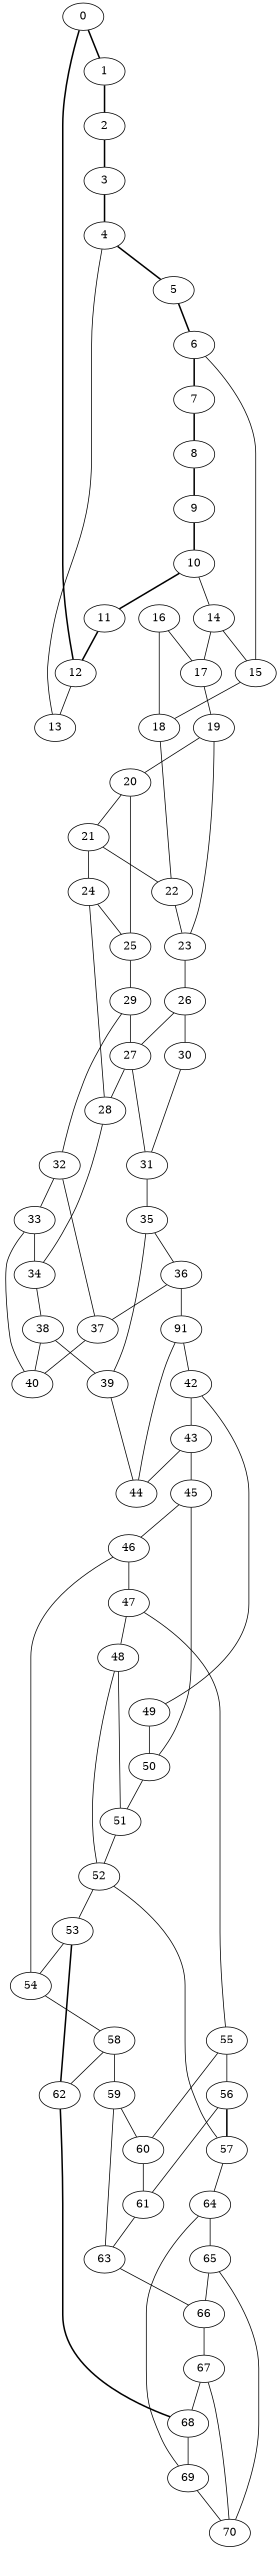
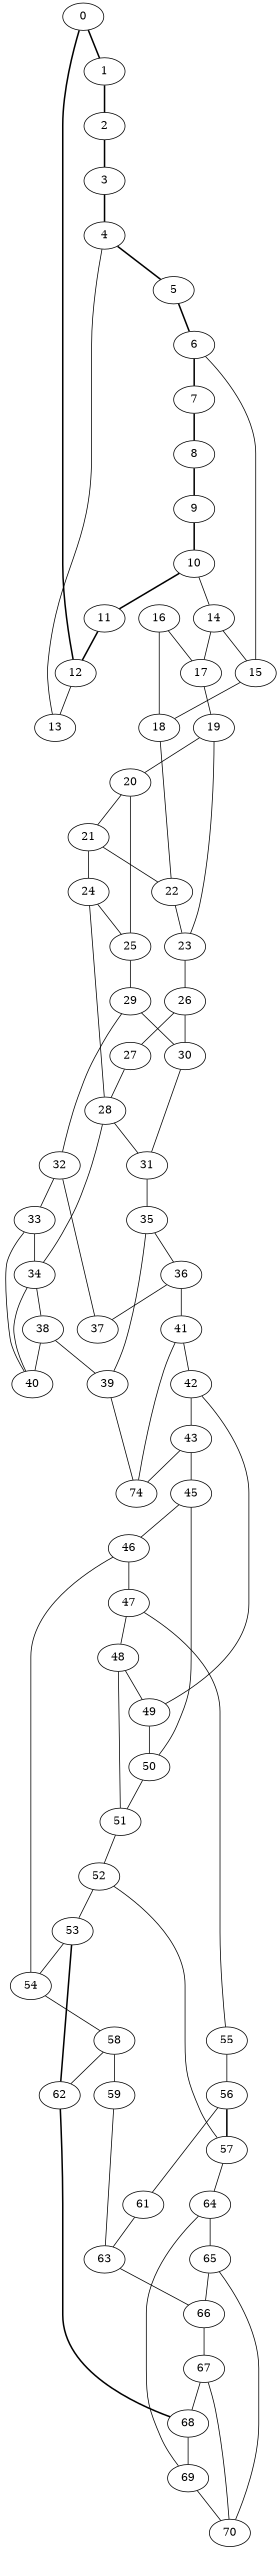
edge "29" -- "27": now "29" -- "30"
edge "27" -- "31": now "28" -- "31"
node "91": label "91" -> "41"
edge "37" -- "40": now "34" -- "40"
node "44": label "44" -> "74"
edge "48" -- "52": now "48" -- "49"
node "60": removed
